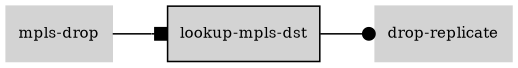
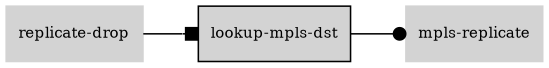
node "mpls-drop": label "mpls-drop" -> "replicate-drop"
node "drop-replicate": label "drop-replicate" -> "mpls-replicate"
